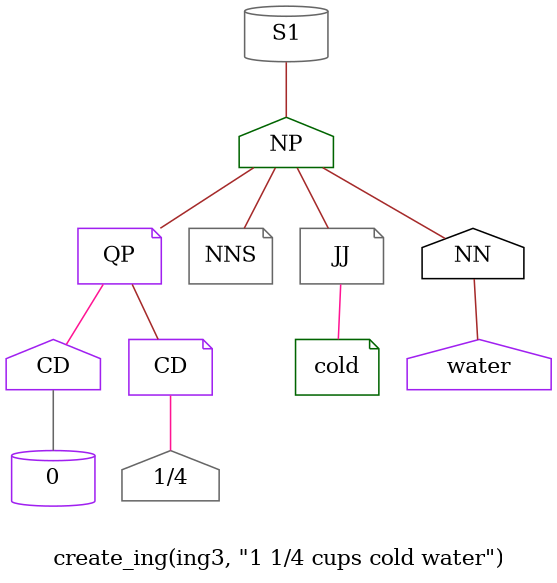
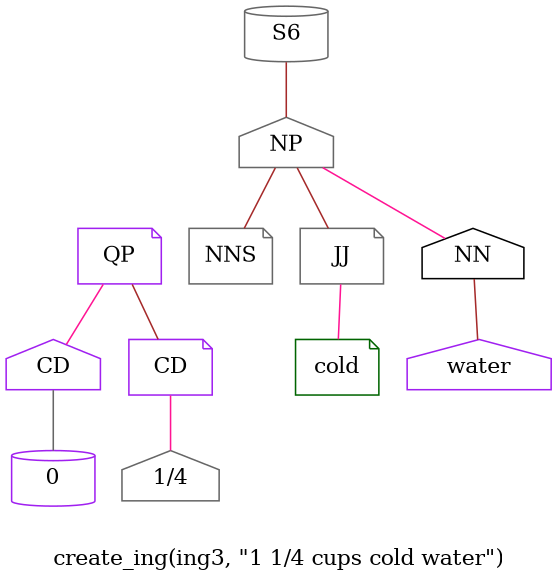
node "S1": label "S1" -> "S6"
node "NP": color darkgreen -> gray40
edge "NP" -- "QP": removed
edge "NP" -- "NN": color brown -> deeppink
